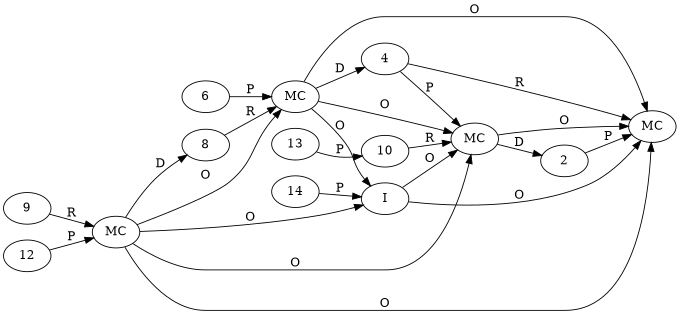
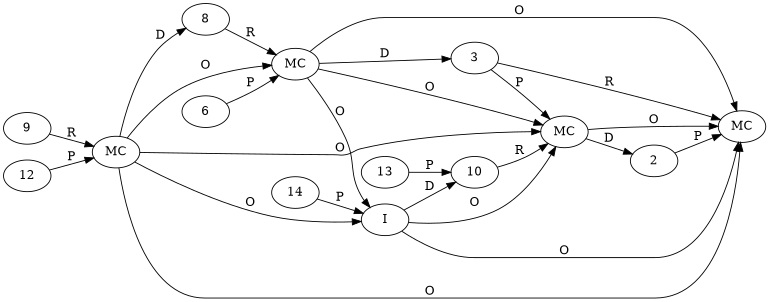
node "4": label "4" -> "3"
edge "I" -> "10": added, label "D"
